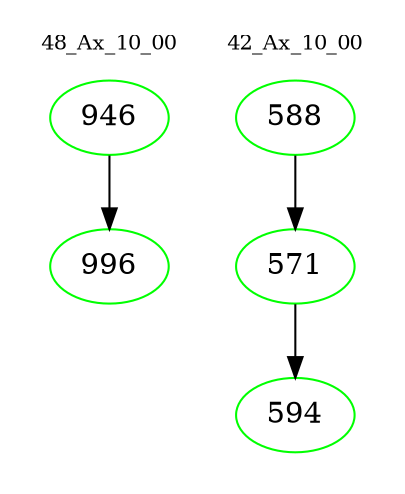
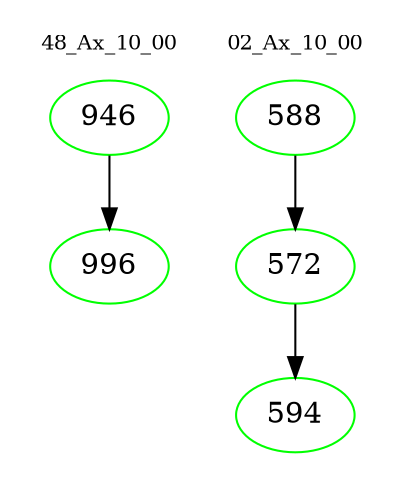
cluster "42_Ax_10_00": label "42_Ax_10_00" -> "02_Ax_10_00"
node "571": label "571" -> "572"
